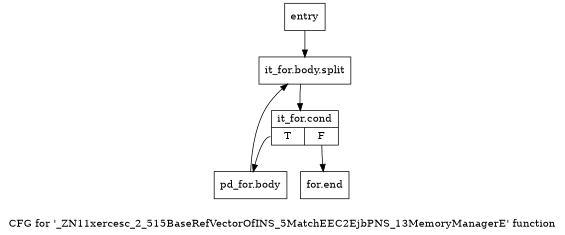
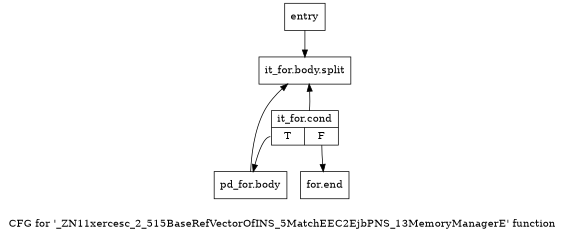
edge "it_for.body.split" -> "it_for.cond": reversed
